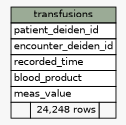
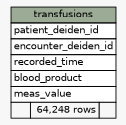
node "transfusions": text "24,248 rows" -> "64,248 rows"
